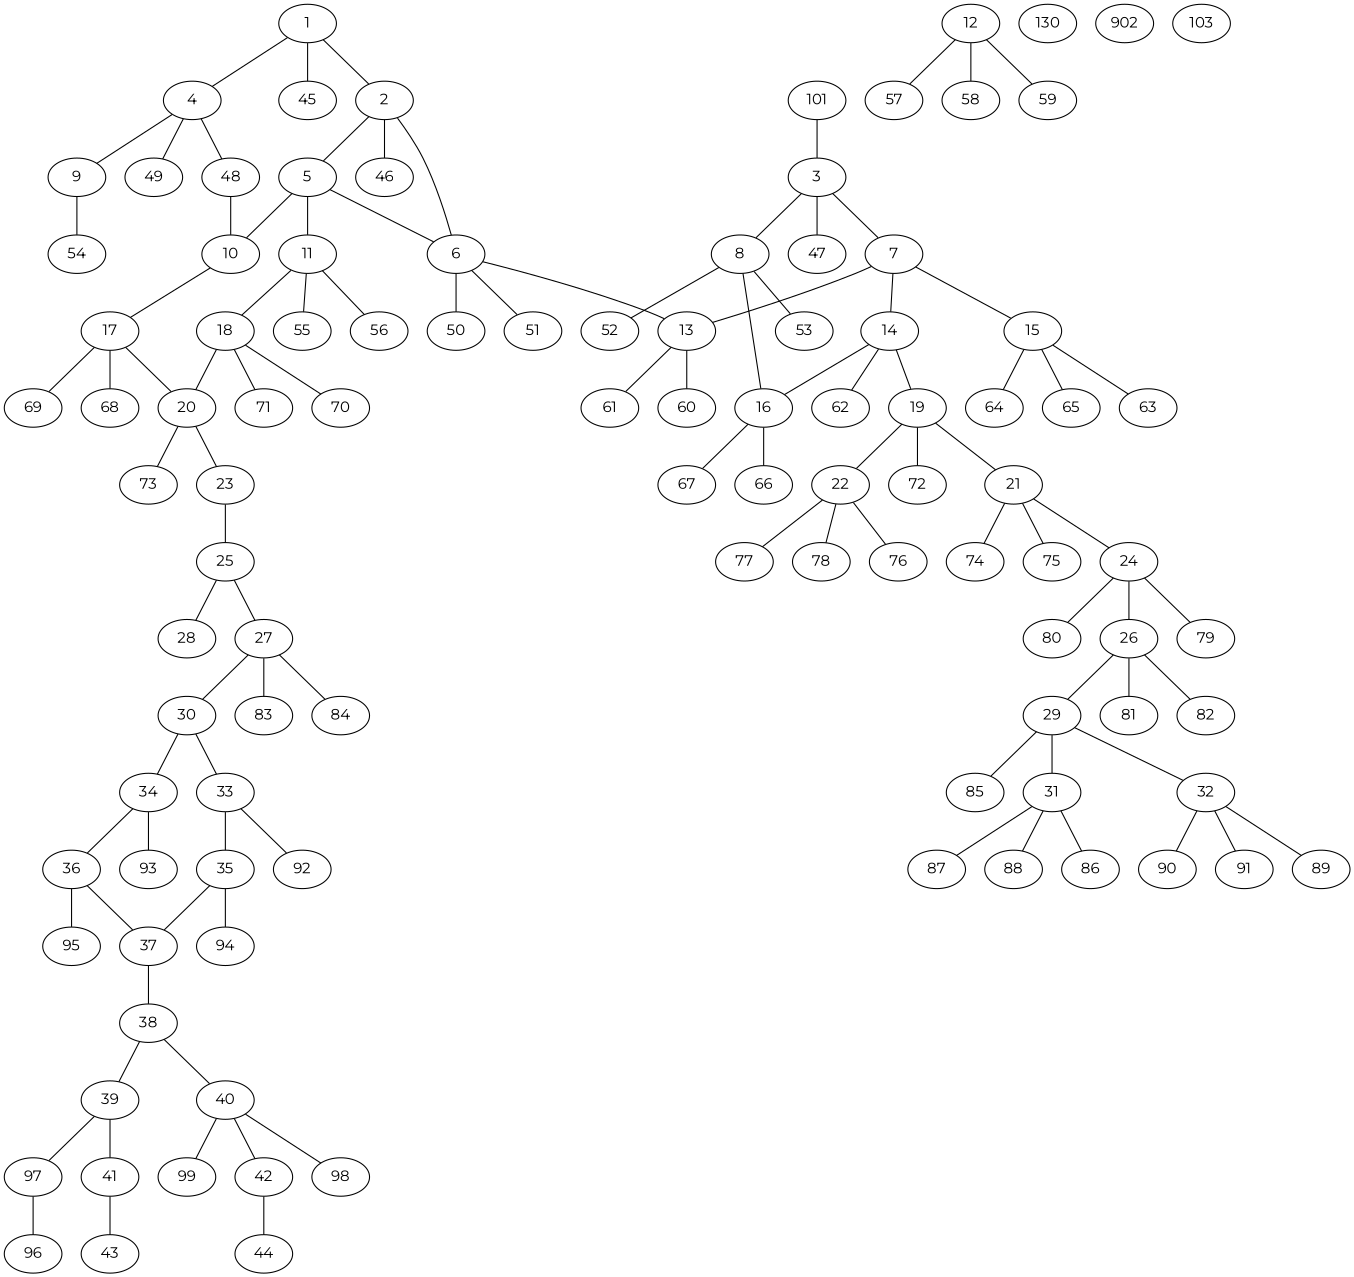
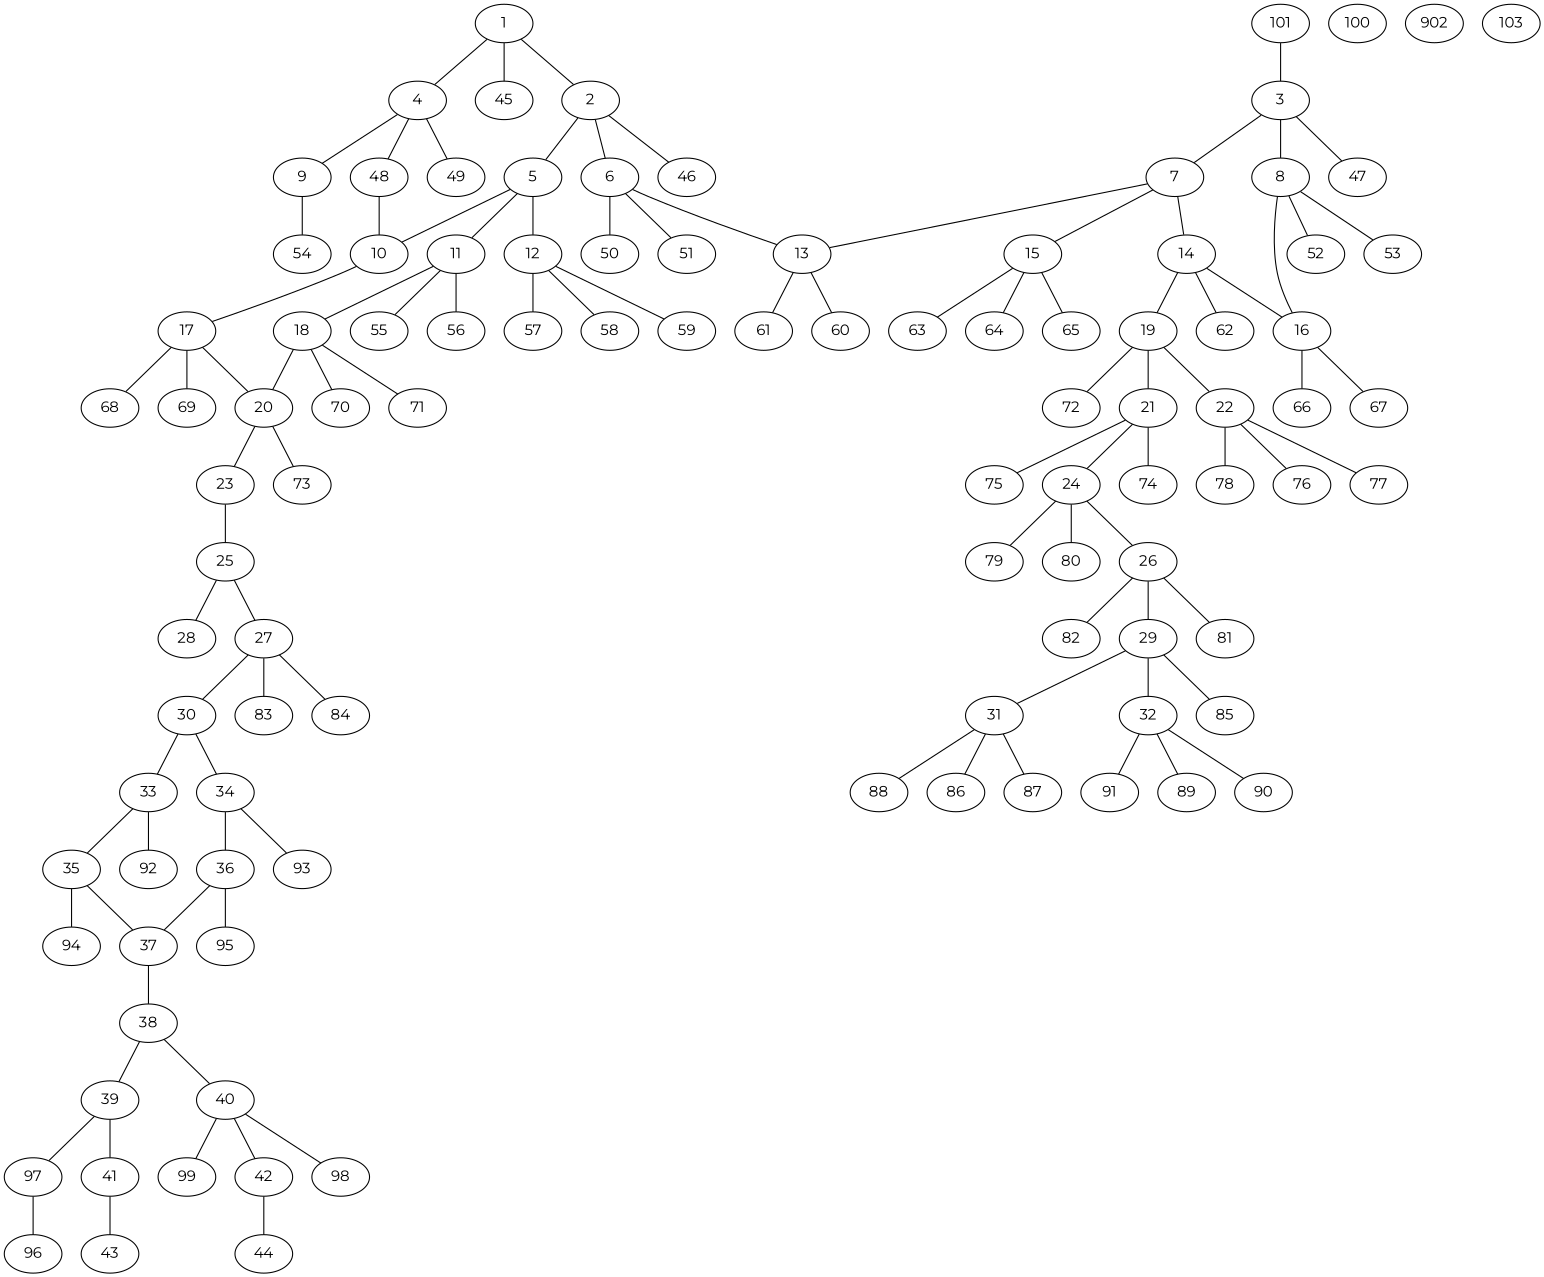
node "130": label "130" -> "100"
edge "5" -- "6": now "5" -- "12"
